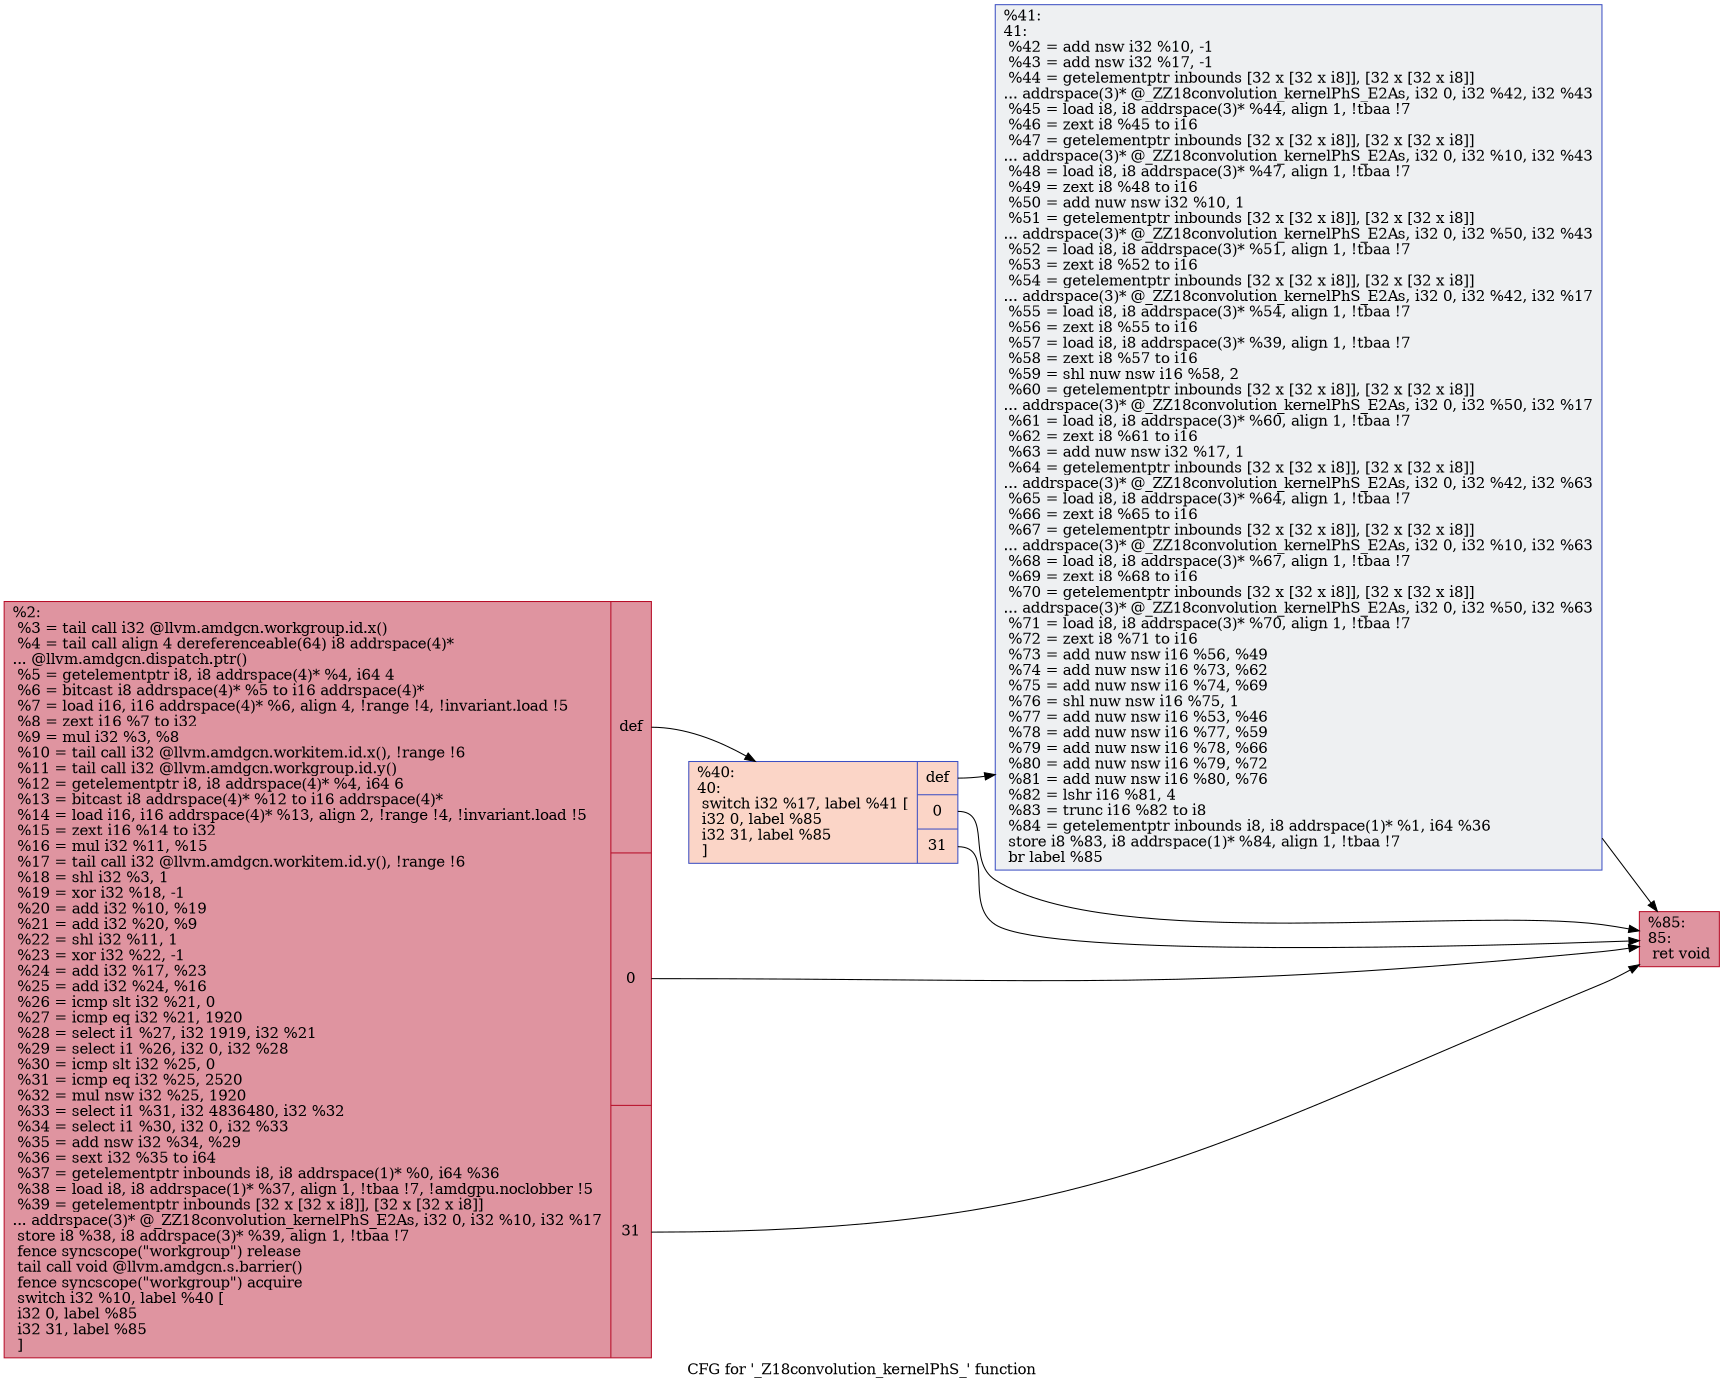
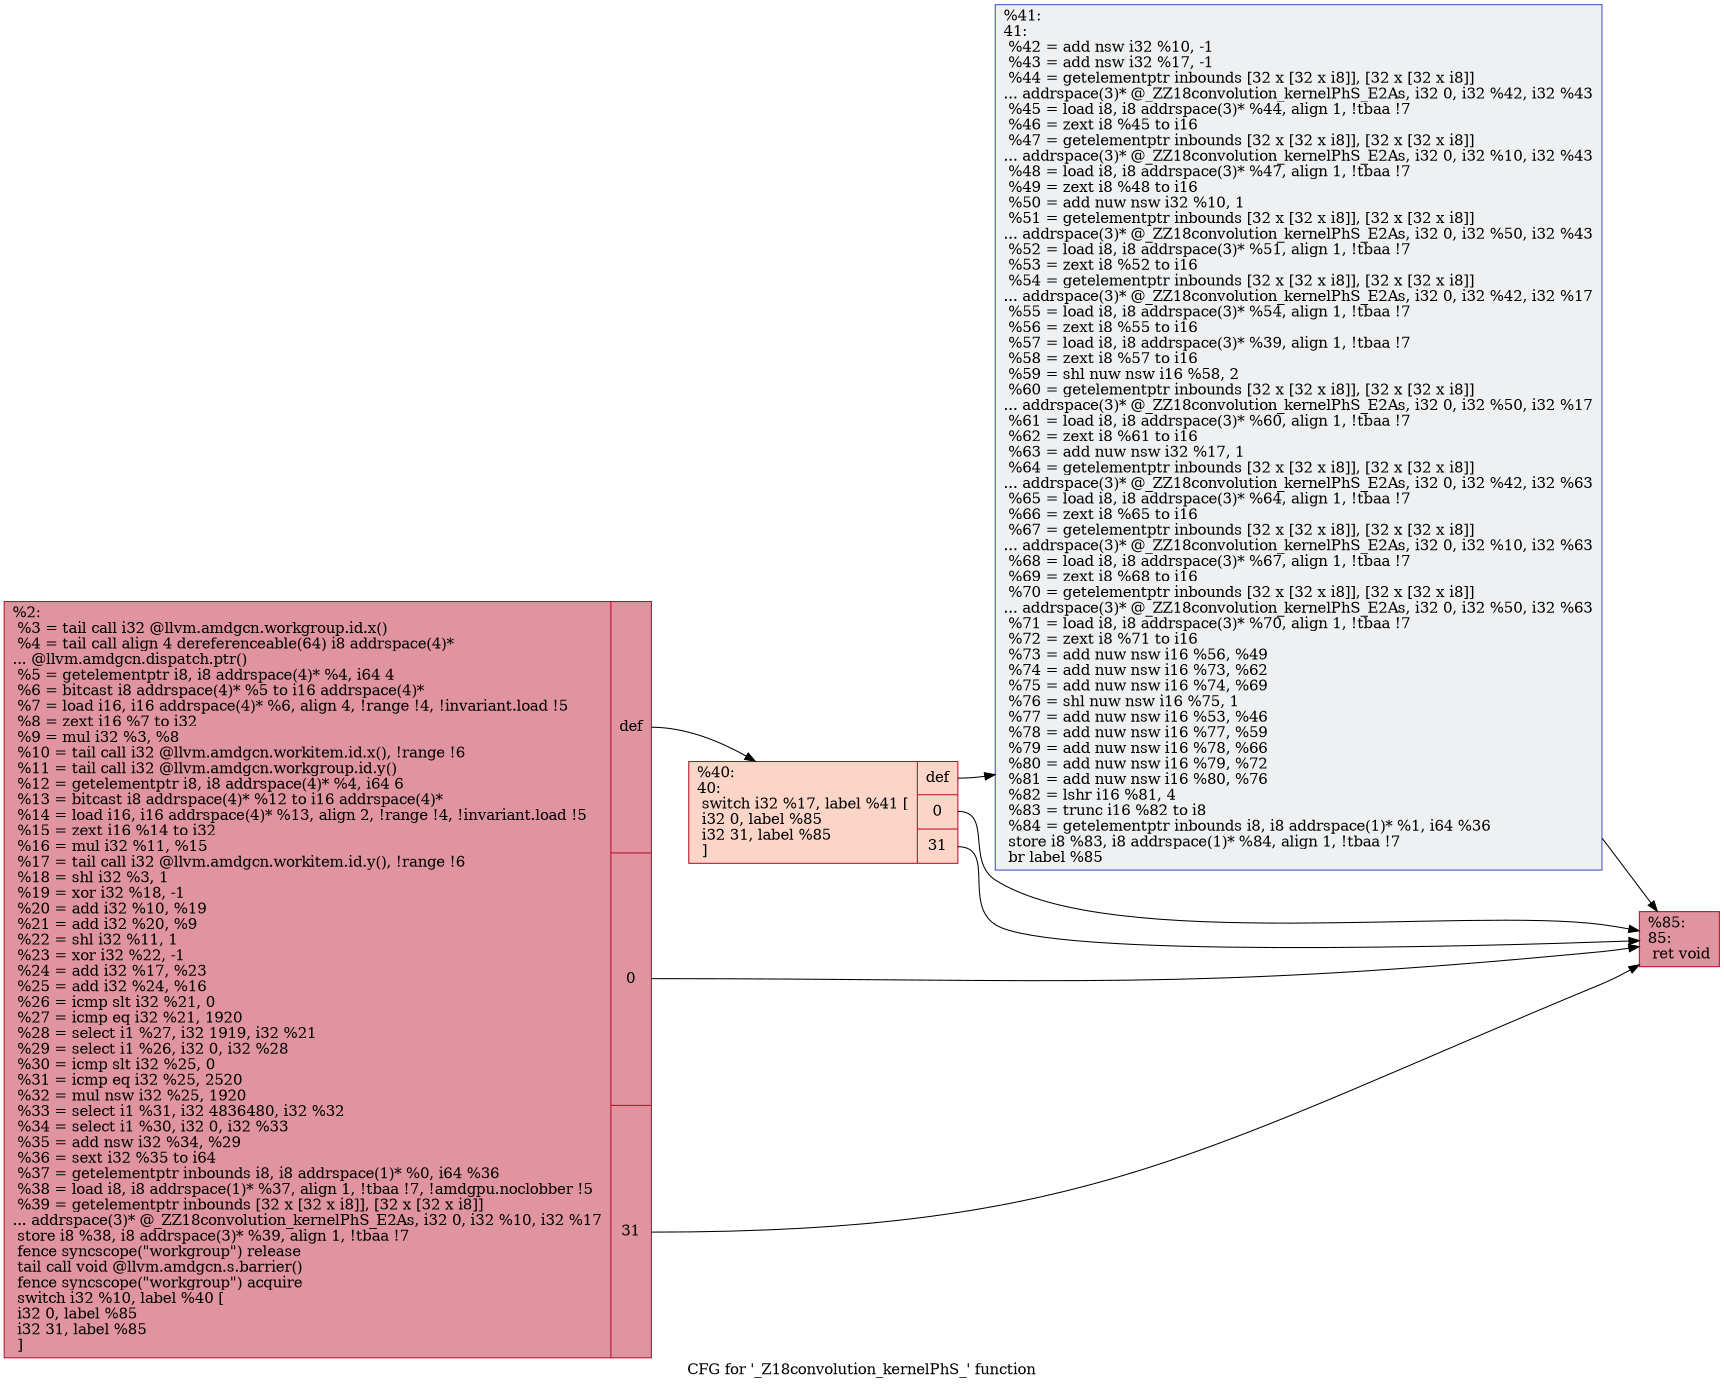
node "%40:": color #3d50c3ff -> #b70d28ff
